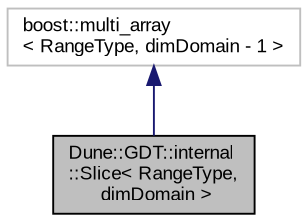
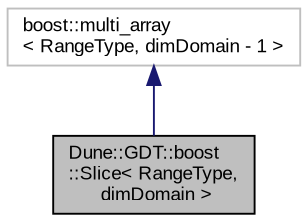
node "Dune::GDT::internal ::Slice< RangeType, dimDomain >": label "Dune::GDT::internal ::Slice< RangeType, dimDomain >" -> "Dune::GDT::boost ::Slice< RangeType, dimDomain >"
